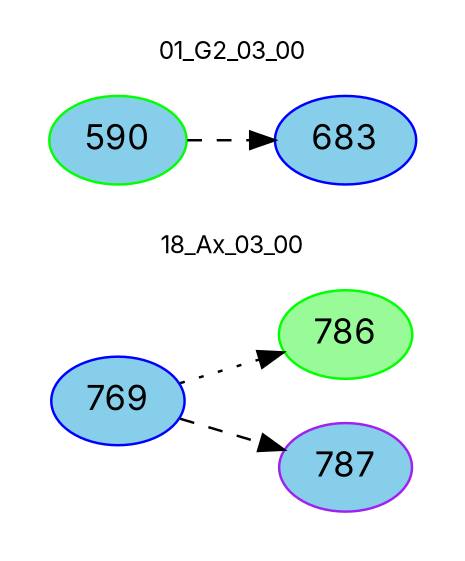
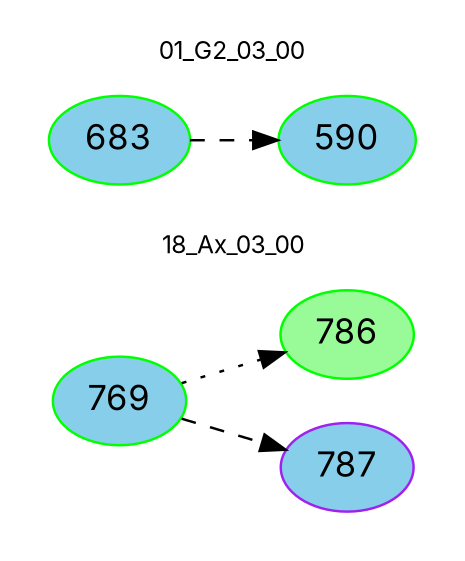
edge "590" -> "683": reversed
node "683": color blue -> green
node "769": color blue -> green
